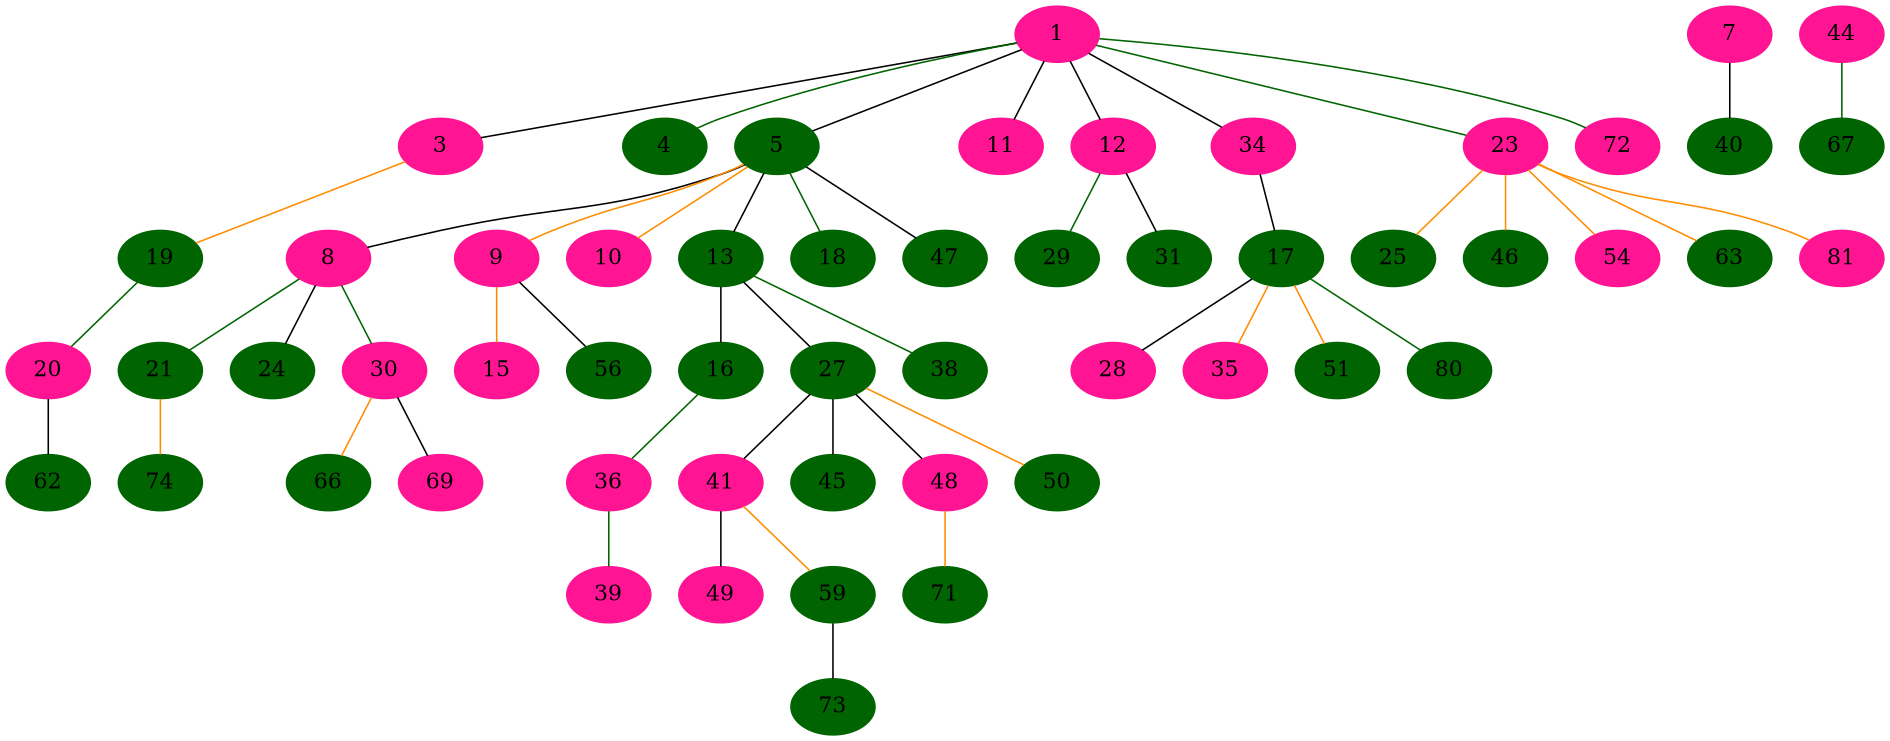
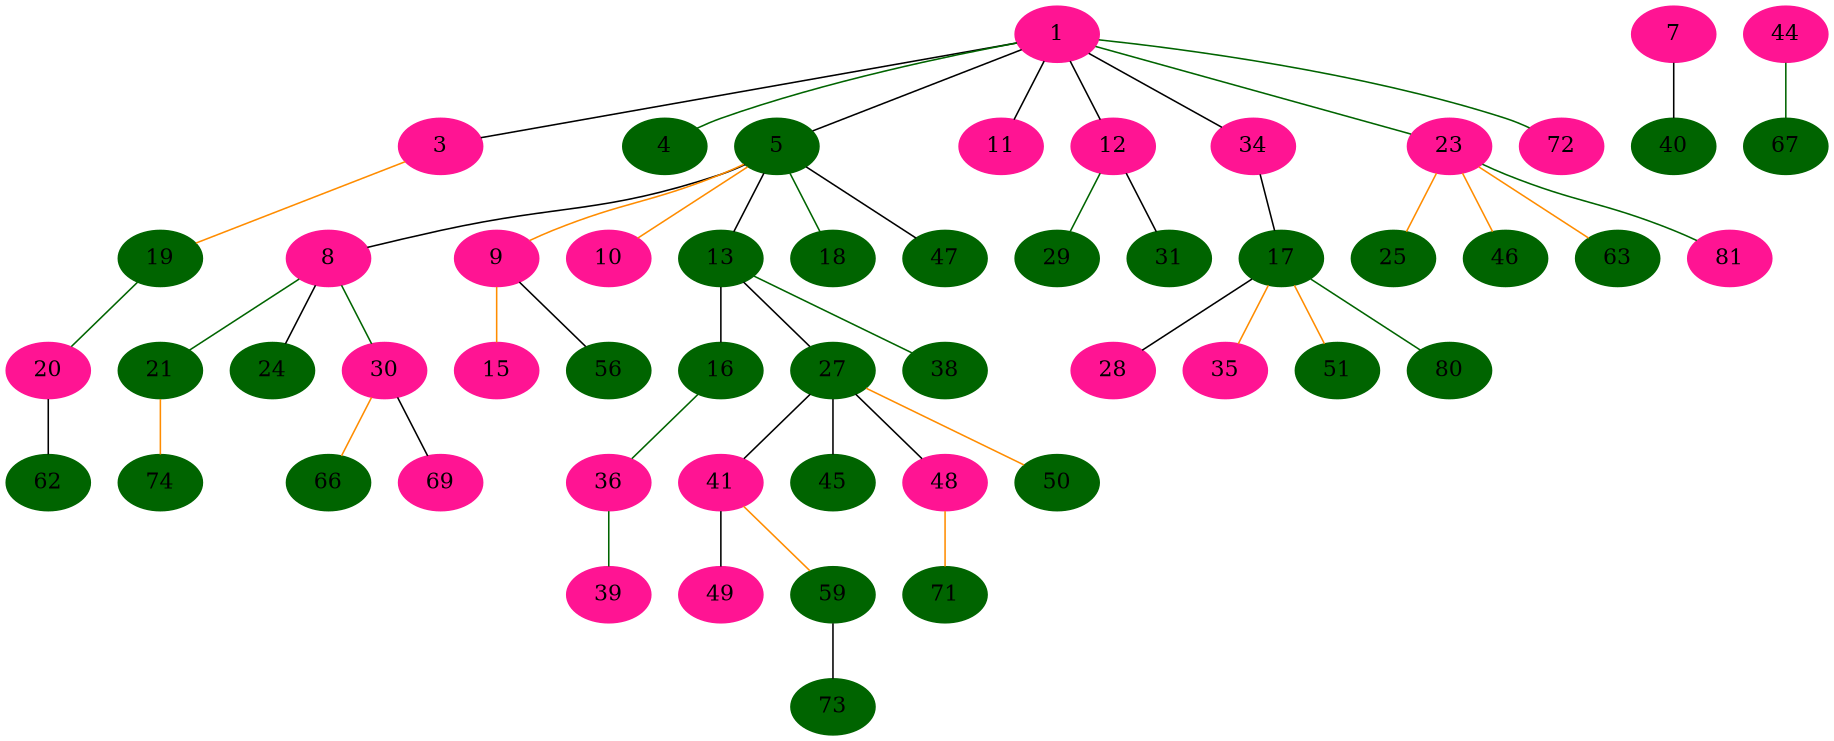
edge "23" -- "81": color darkorange -> darkgreen
node "54": removed
